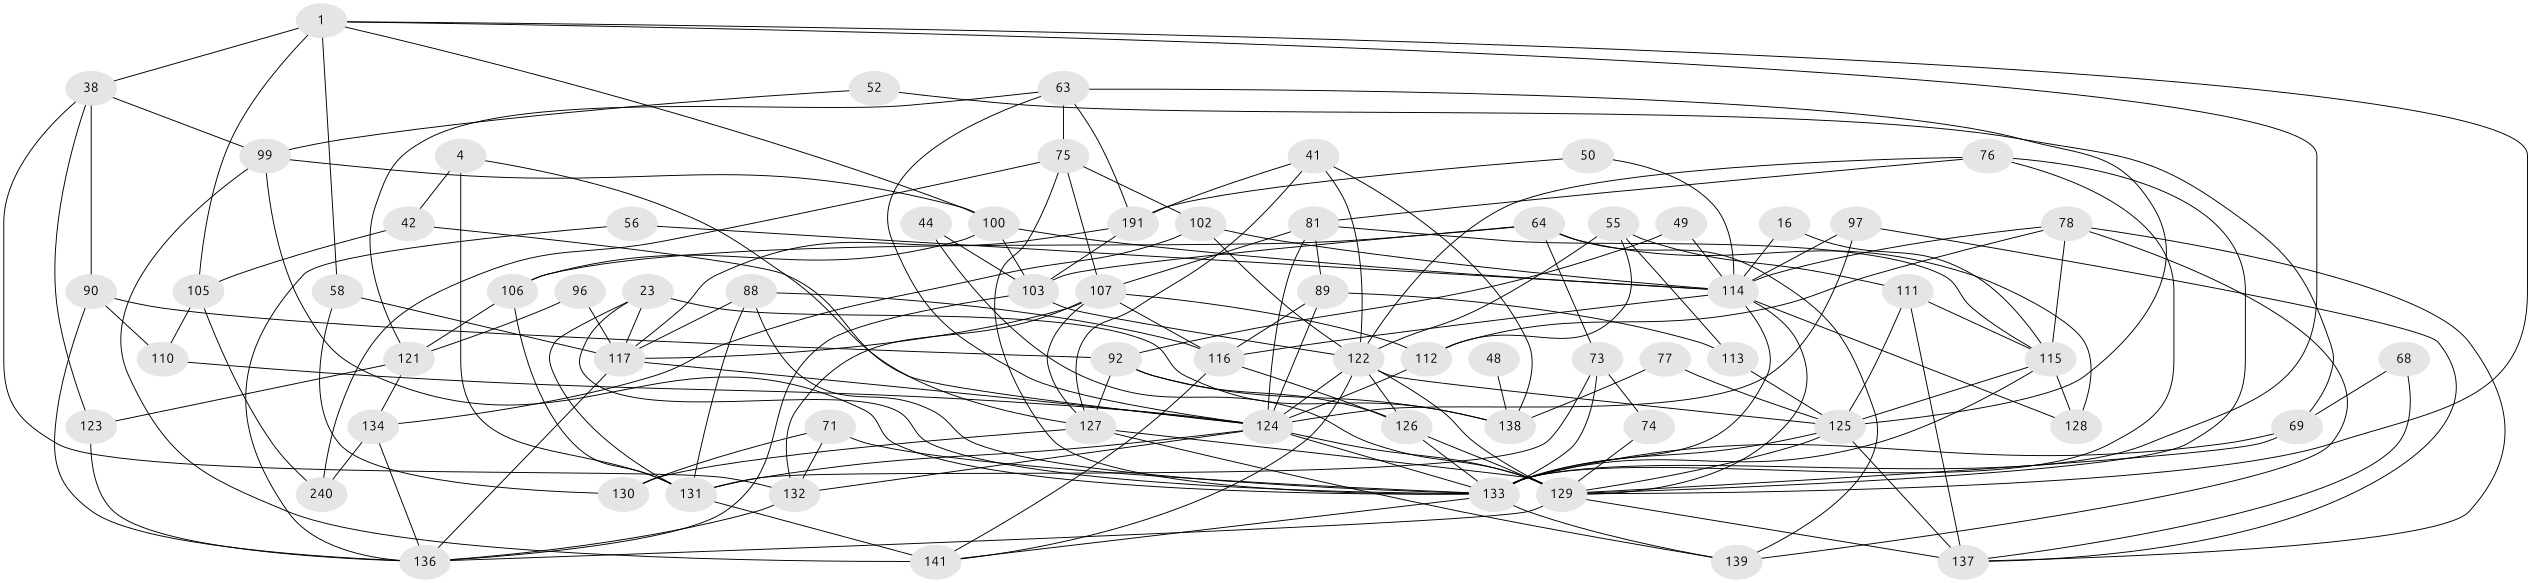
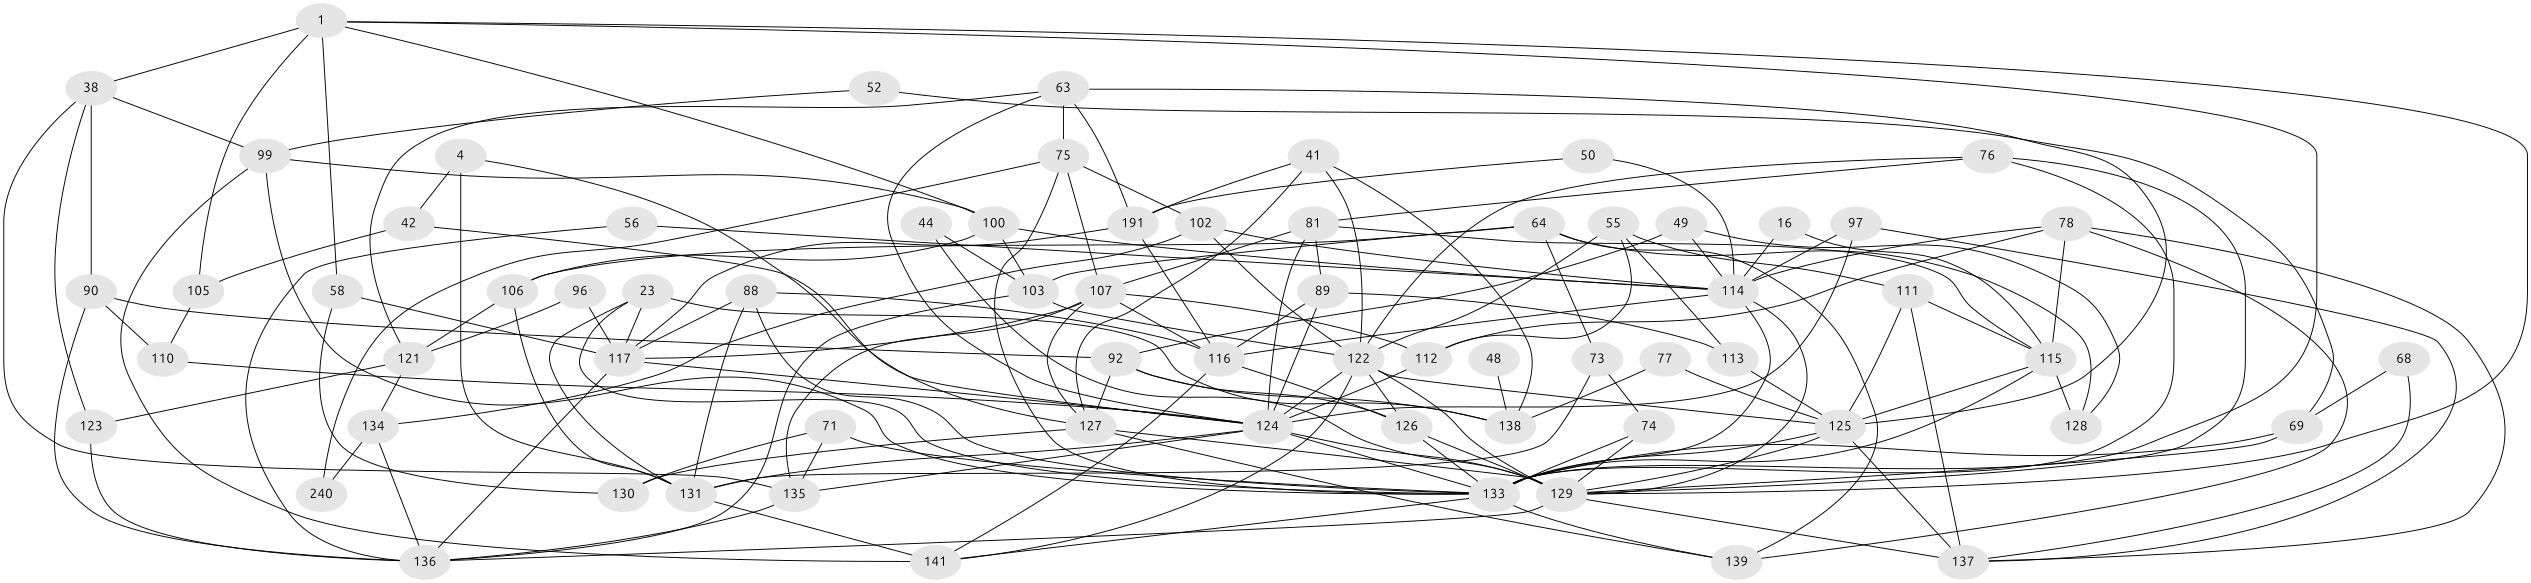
edge "191" -- "103": now "191" -- "116"
edge "114" -- "128": now "49" -- "128"
edge "105" -- "240": removed
edge "73" -- "133": now "74" -- "133"
node "132": label "132" -> "135"
